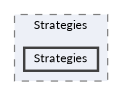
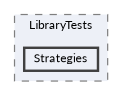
cluster "Strategies": label "Strategies" -> "LibraryTests"
